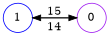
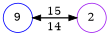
node "1": label "1" -> "9"
node "0": label "0" -> "2"
